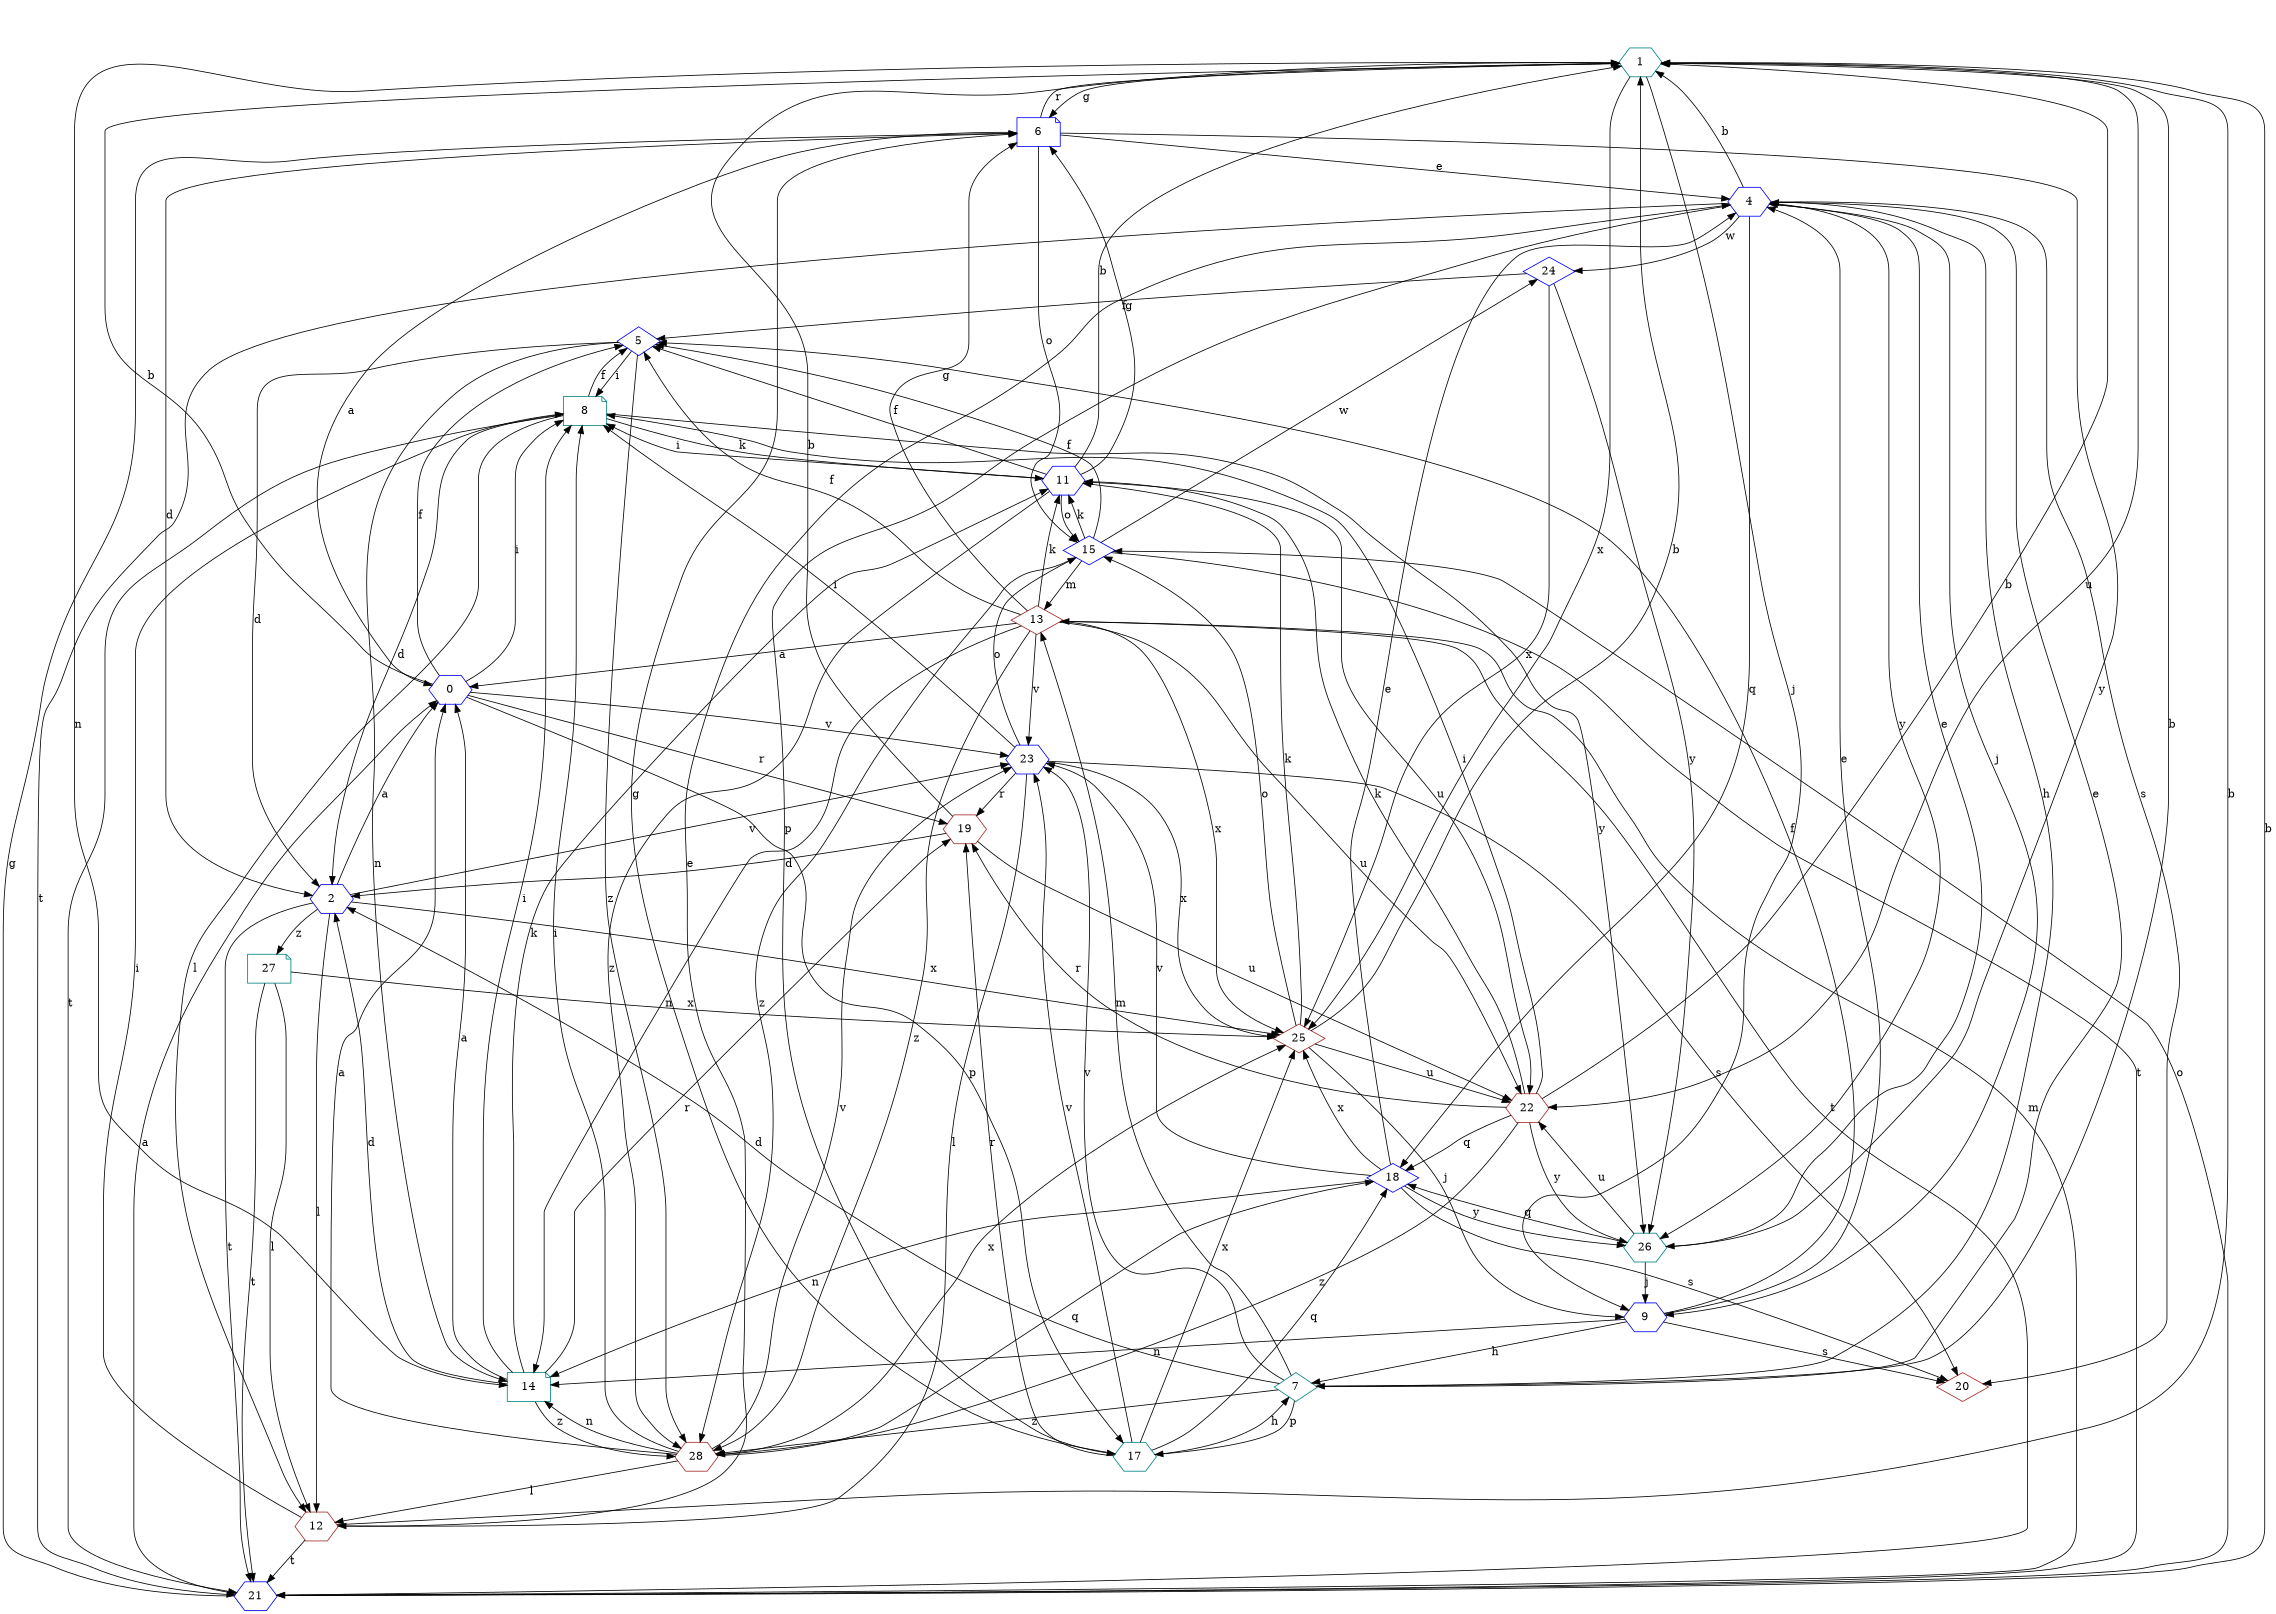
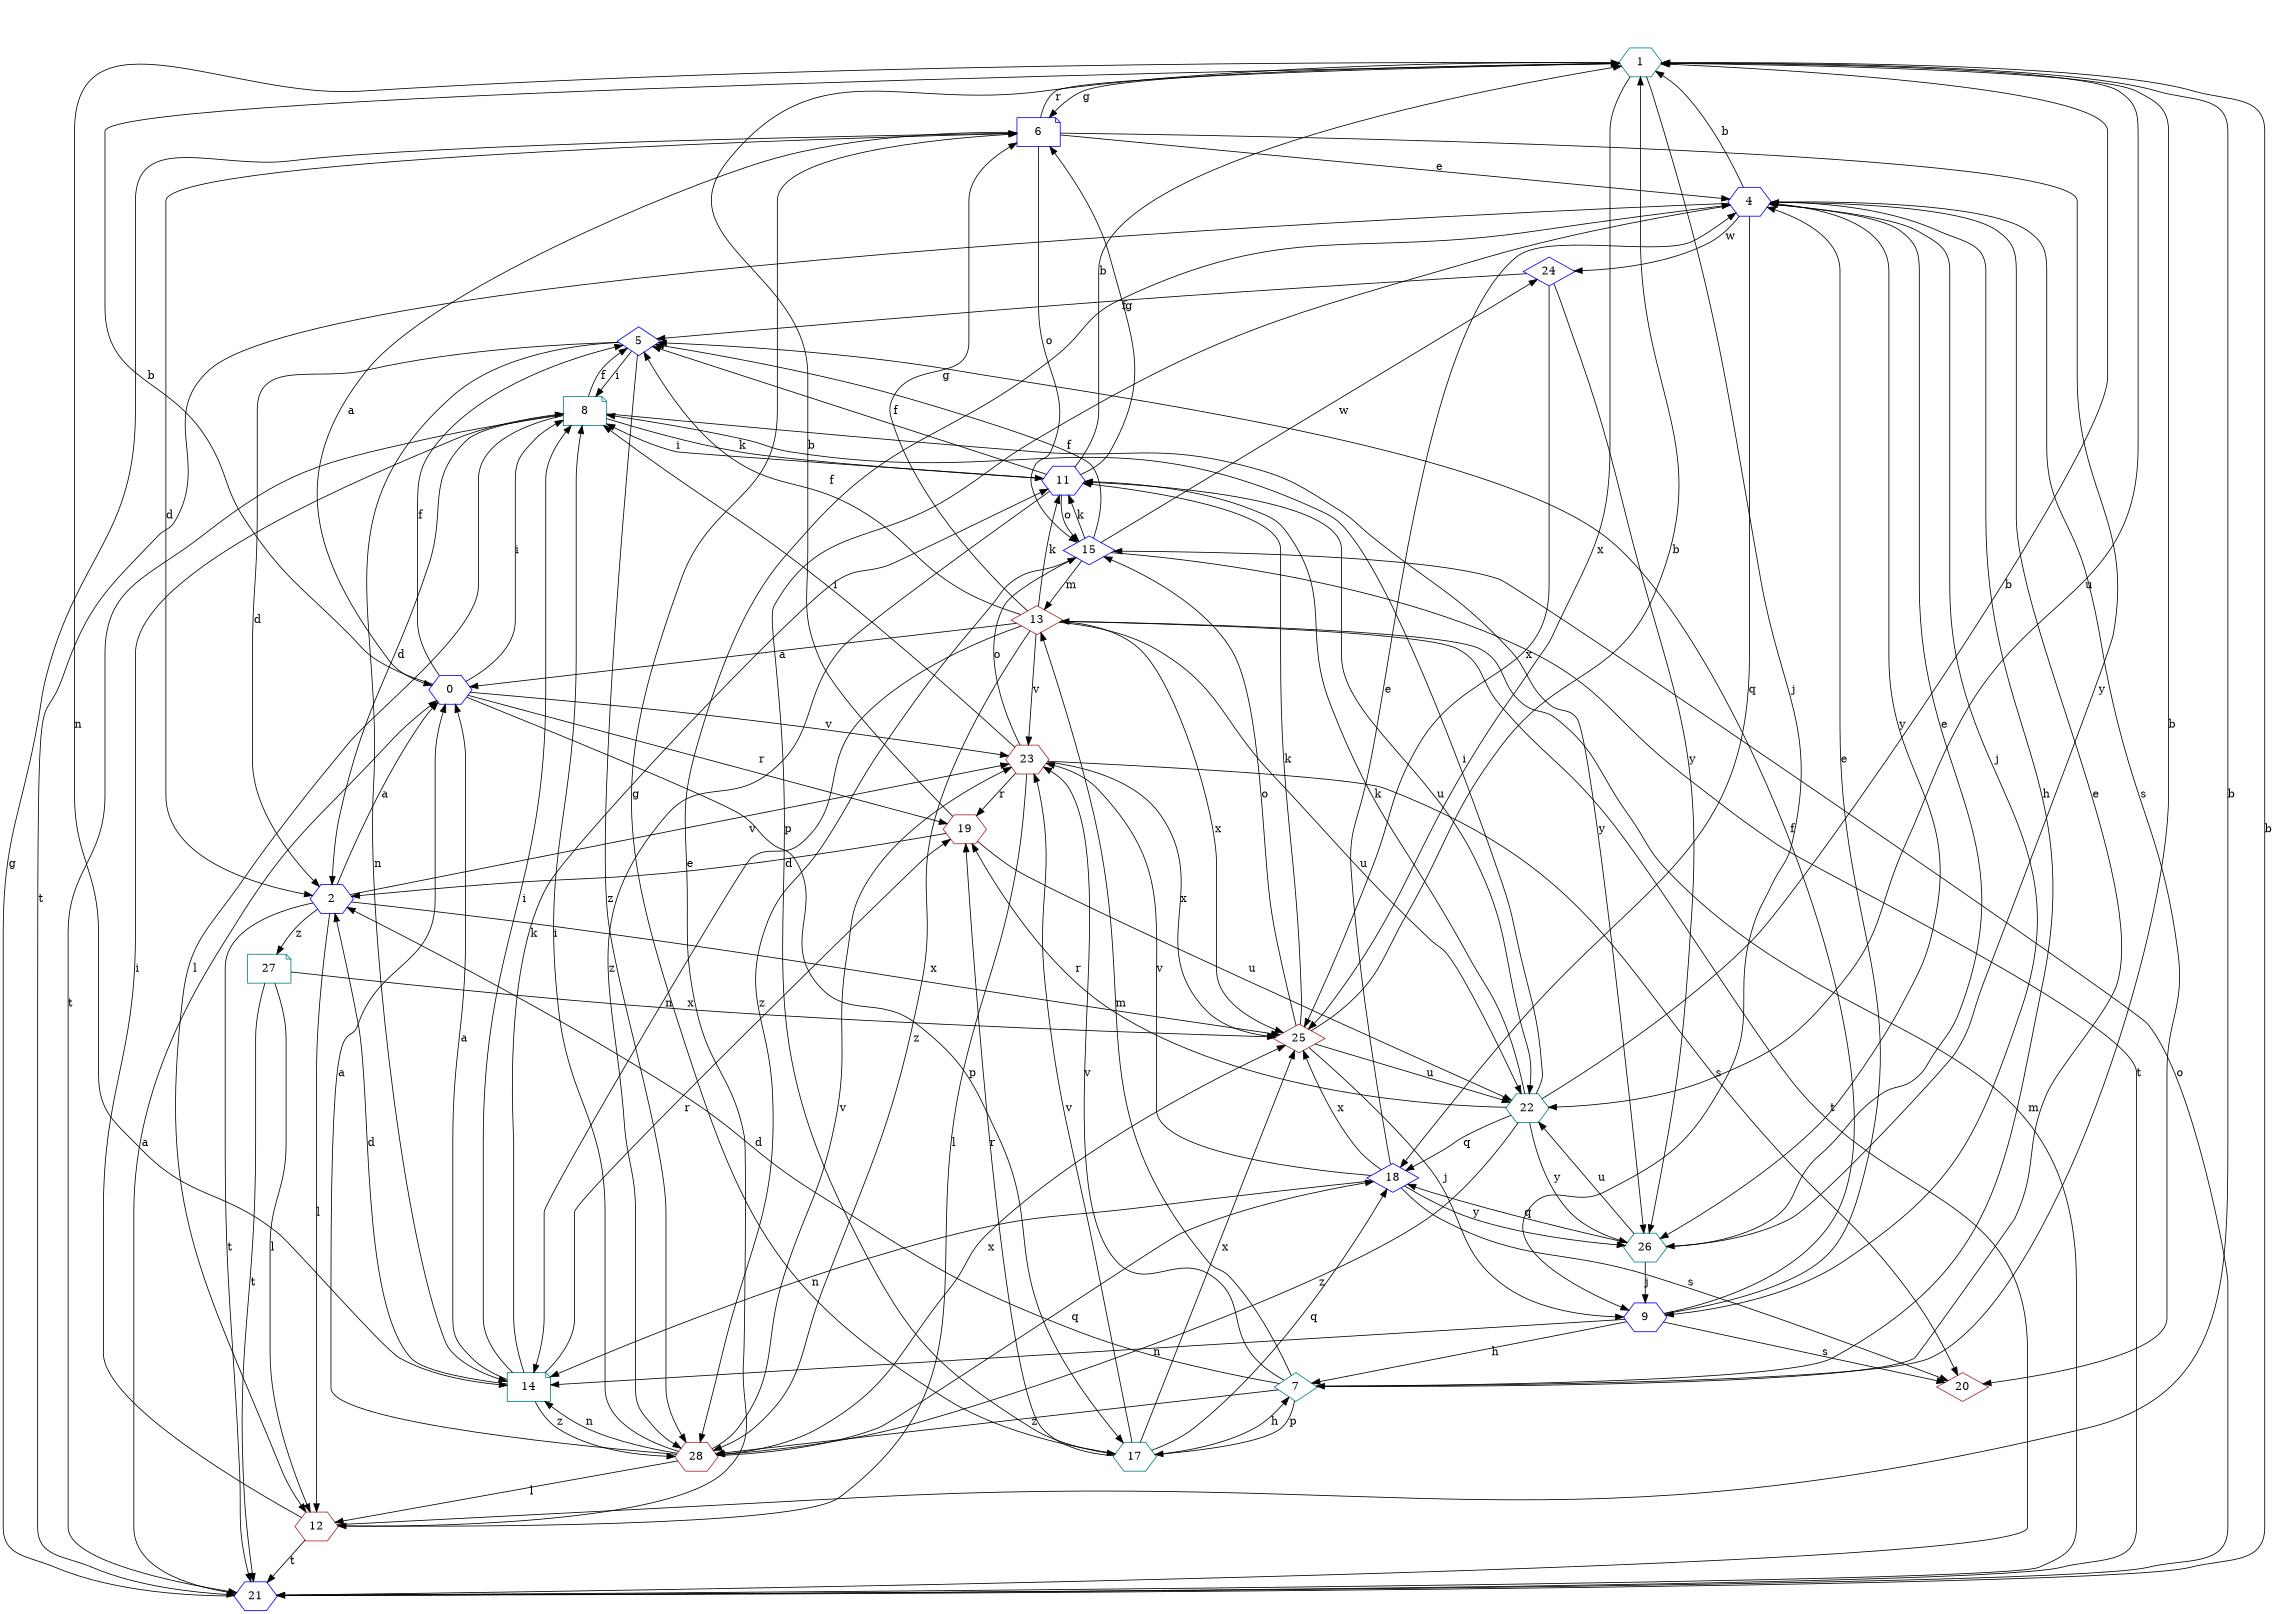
node "23": color blue -> brown
node "22": color brown -> teal
